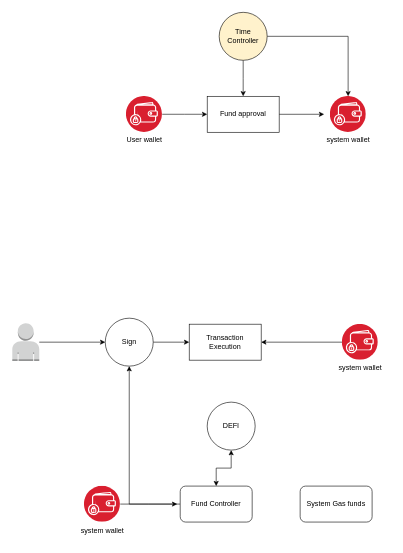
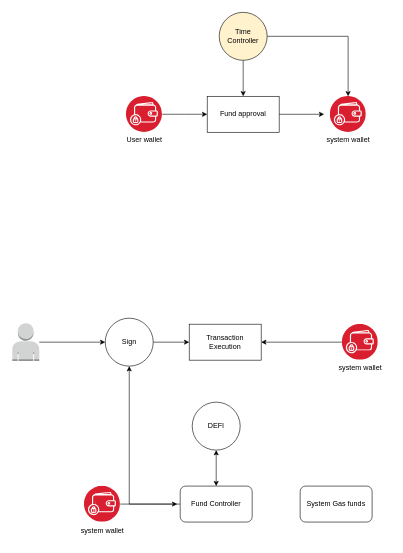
node "DEFI": moved (231, 426) -> (216, 426)
